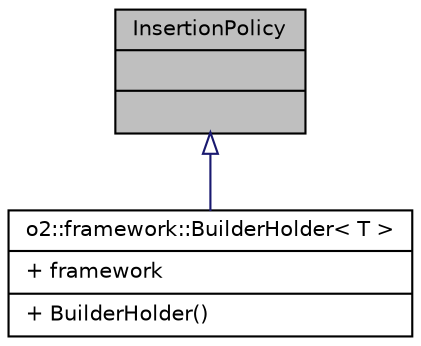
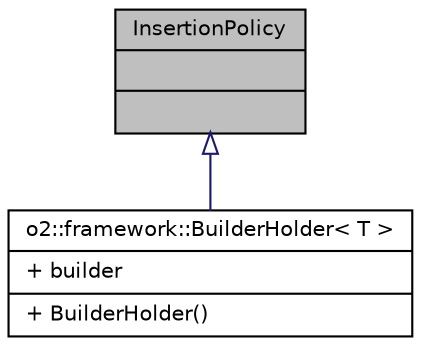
node "o2::framework::BuilderHolder< T >": text "+ framework" -> "+ builder"
